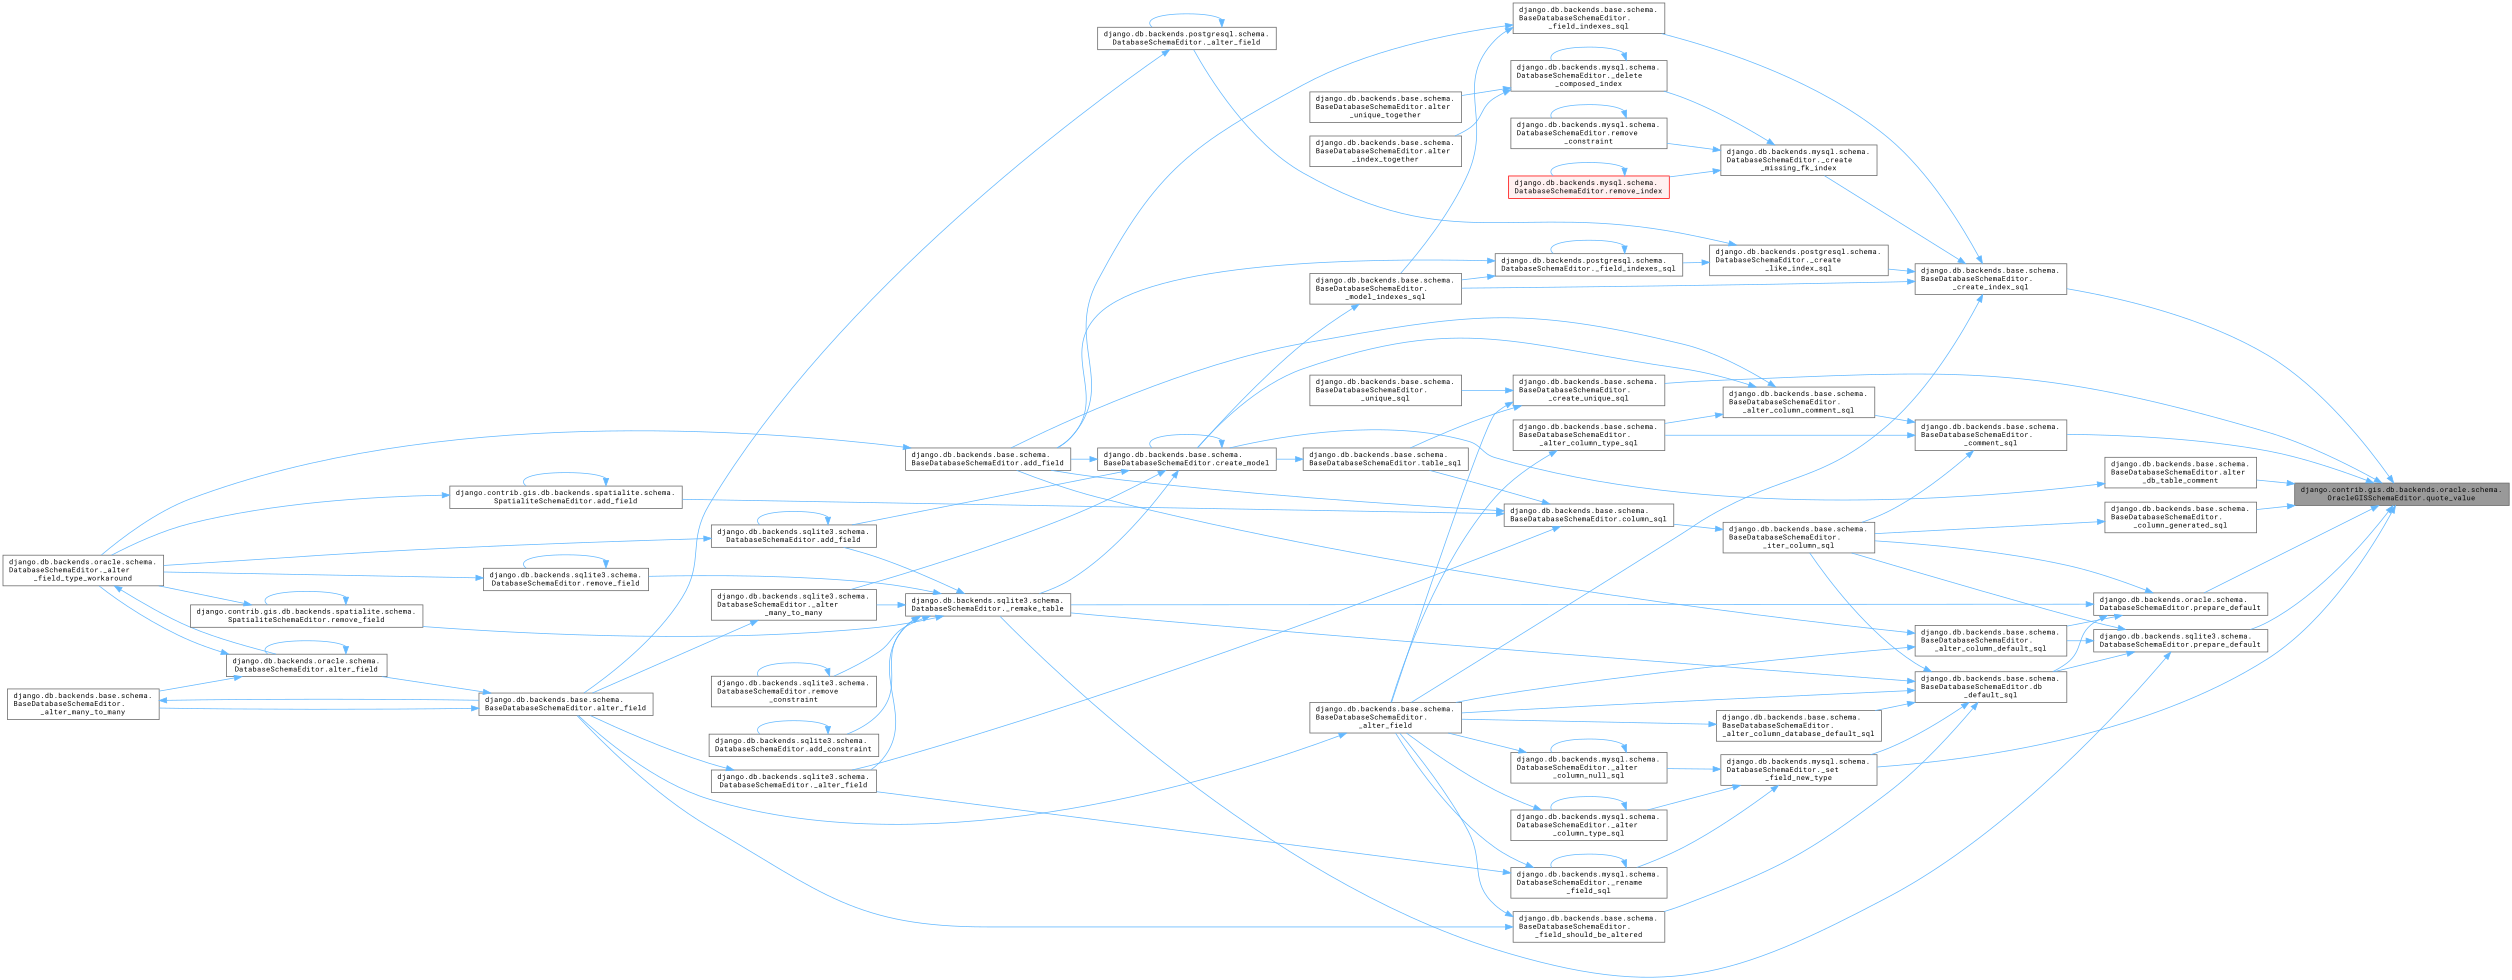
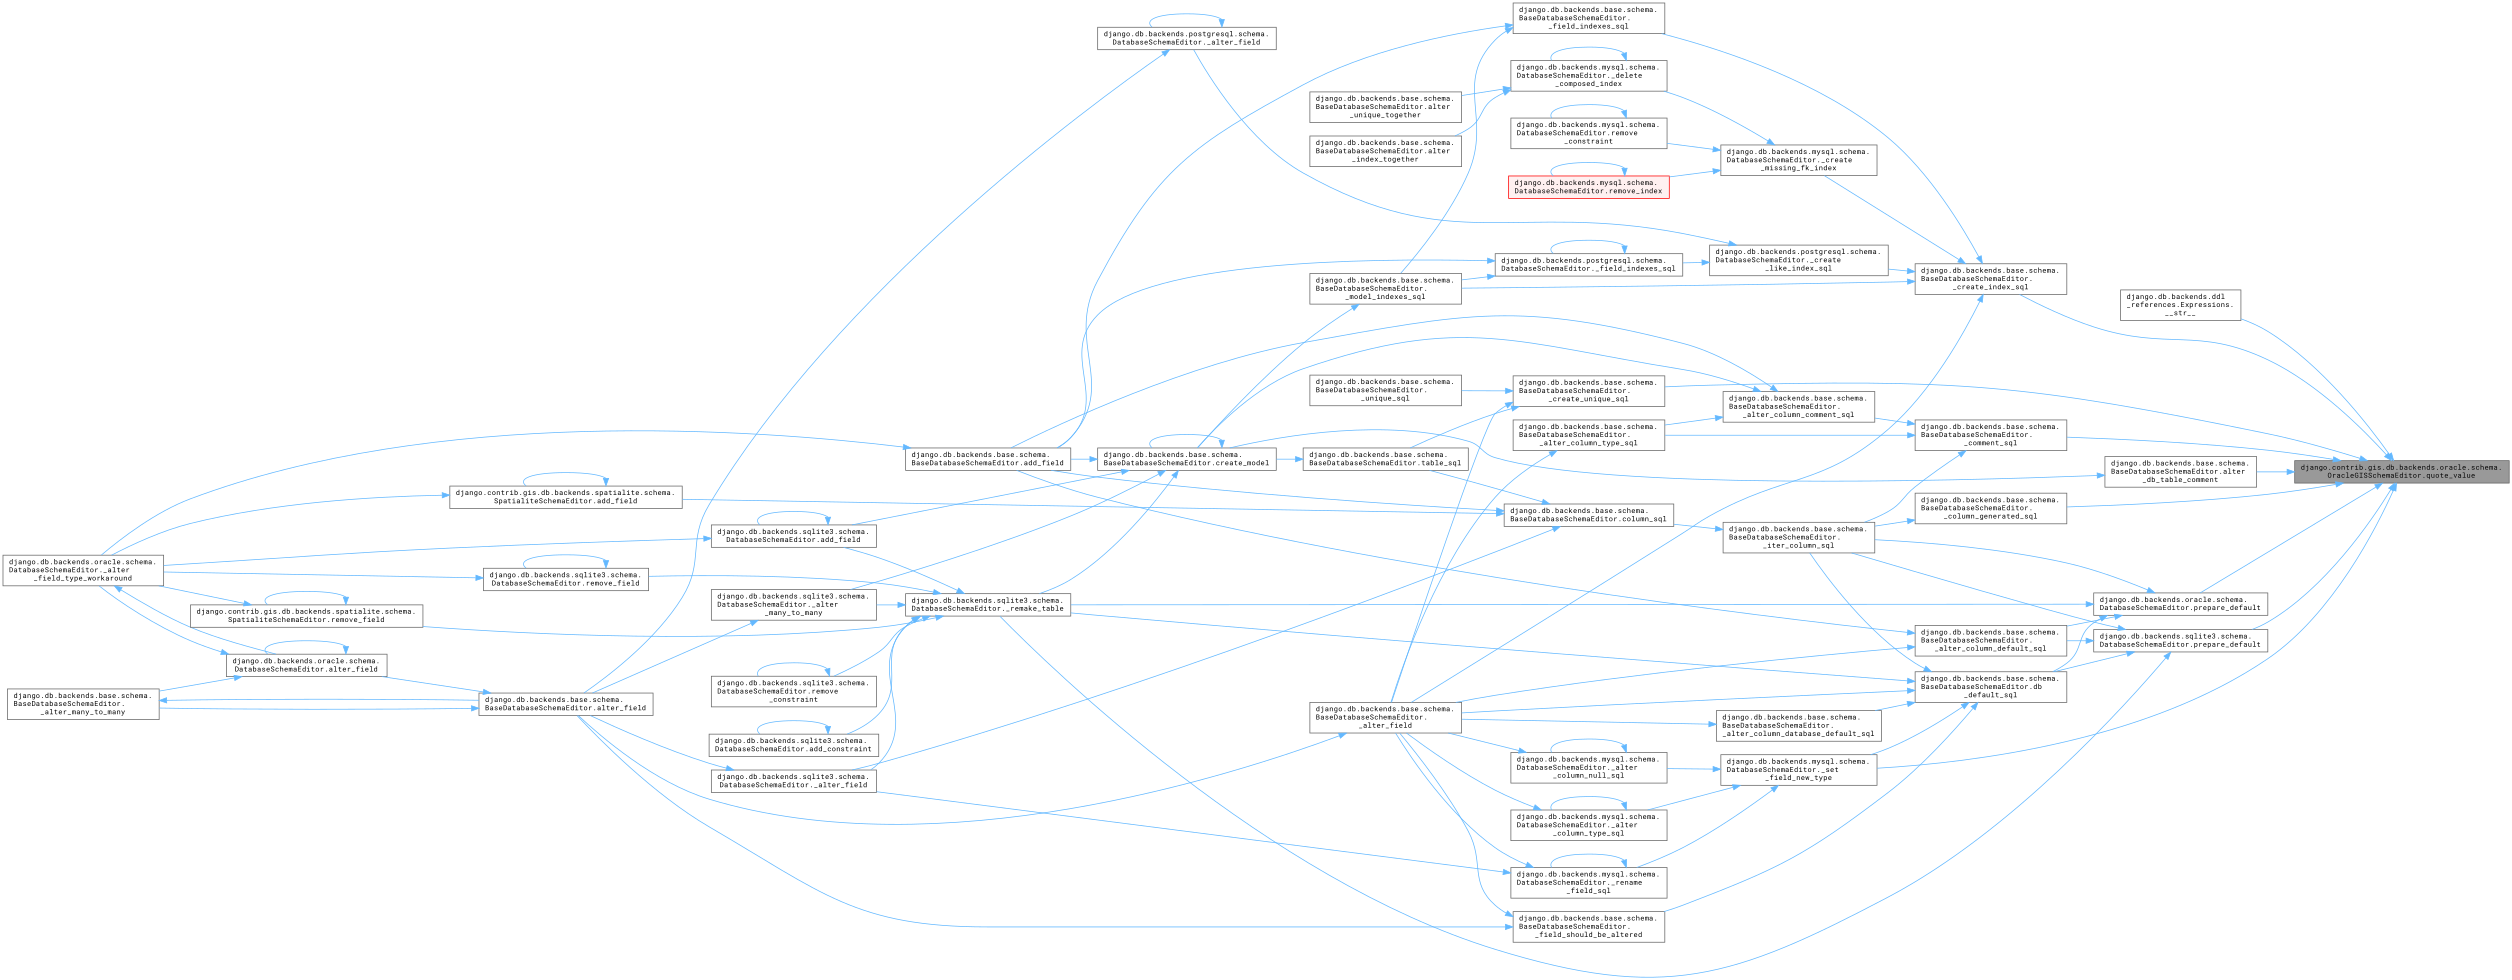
node "django.db.backends.ddl _references.Expressions. __str__": added
